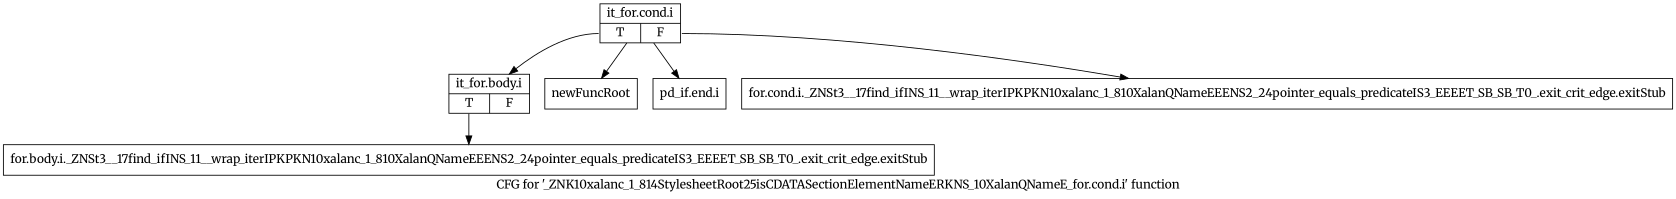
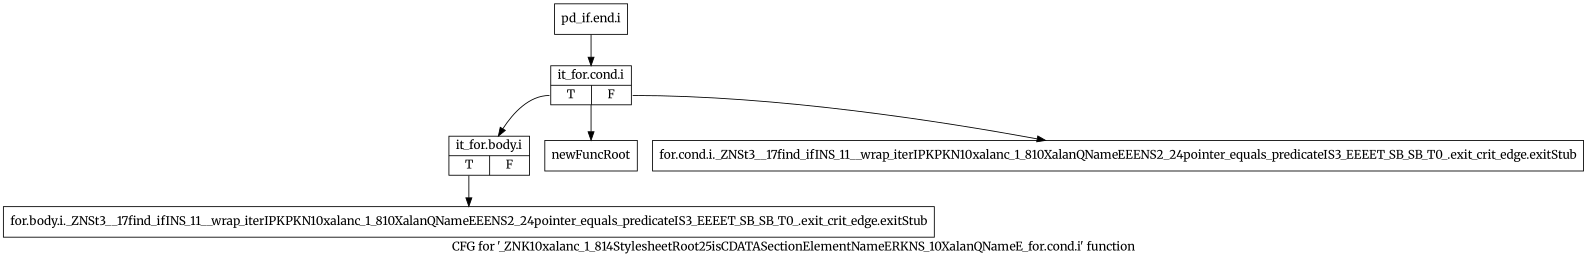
edge "it_for.cond.i" -> "pd_if.end.i": reversed
